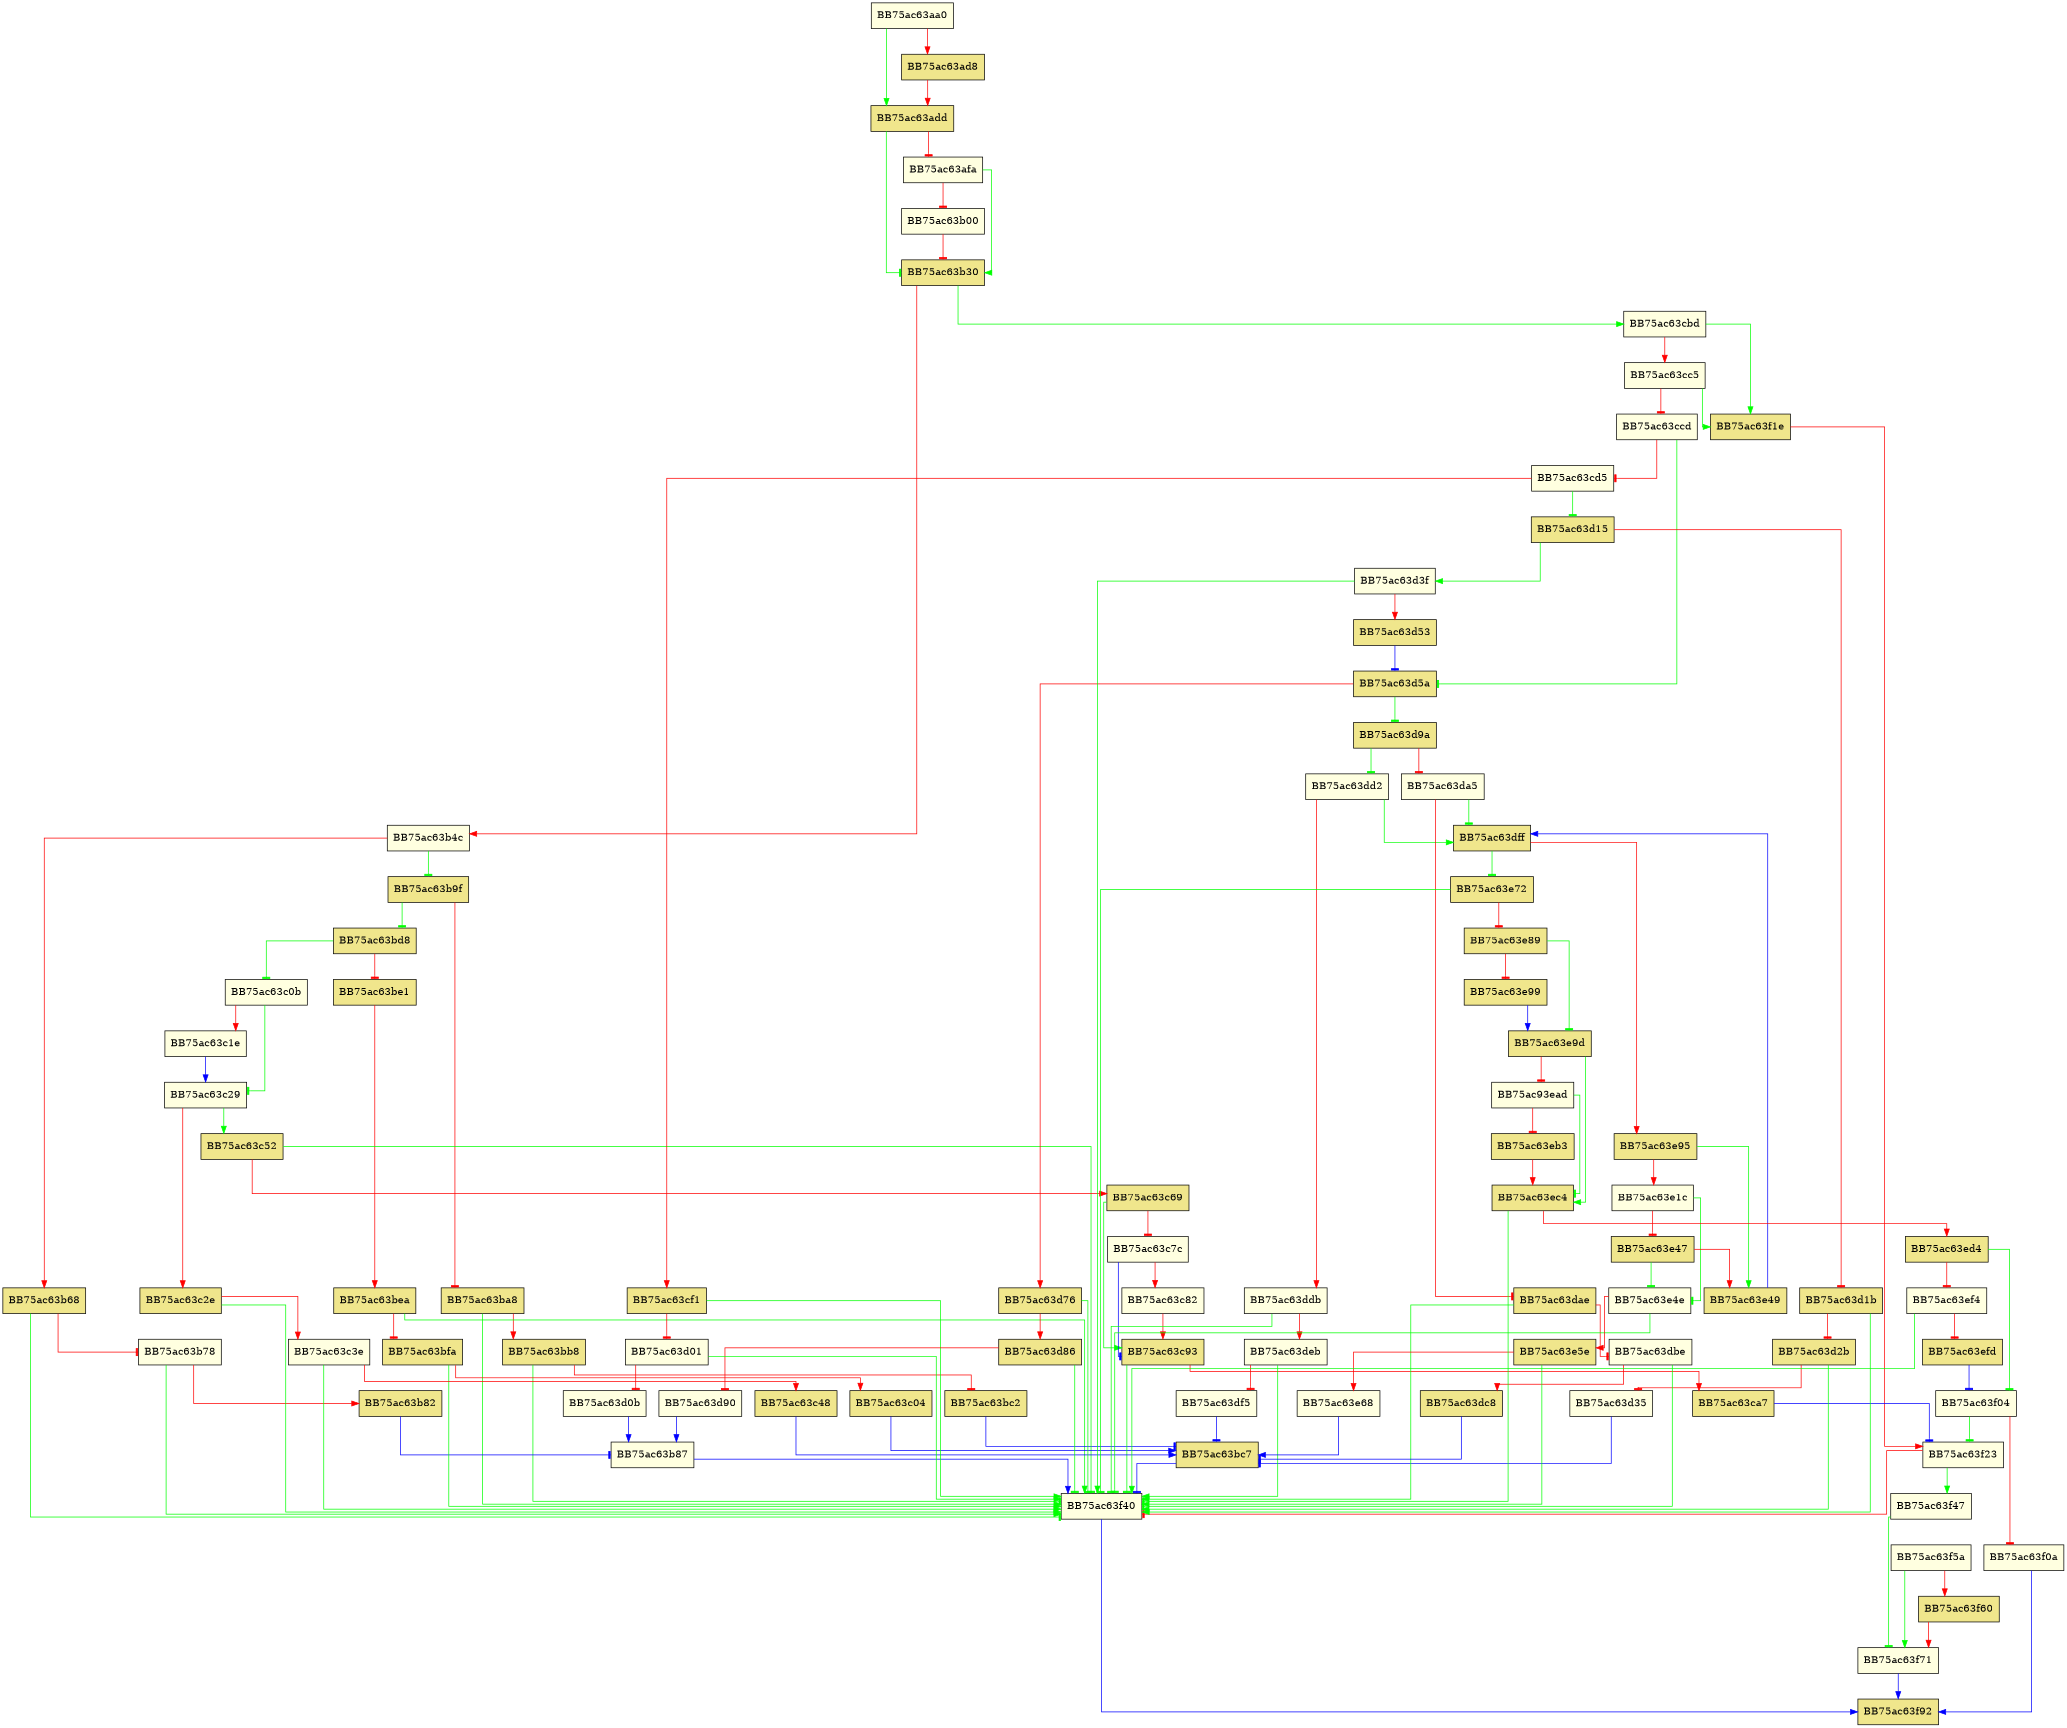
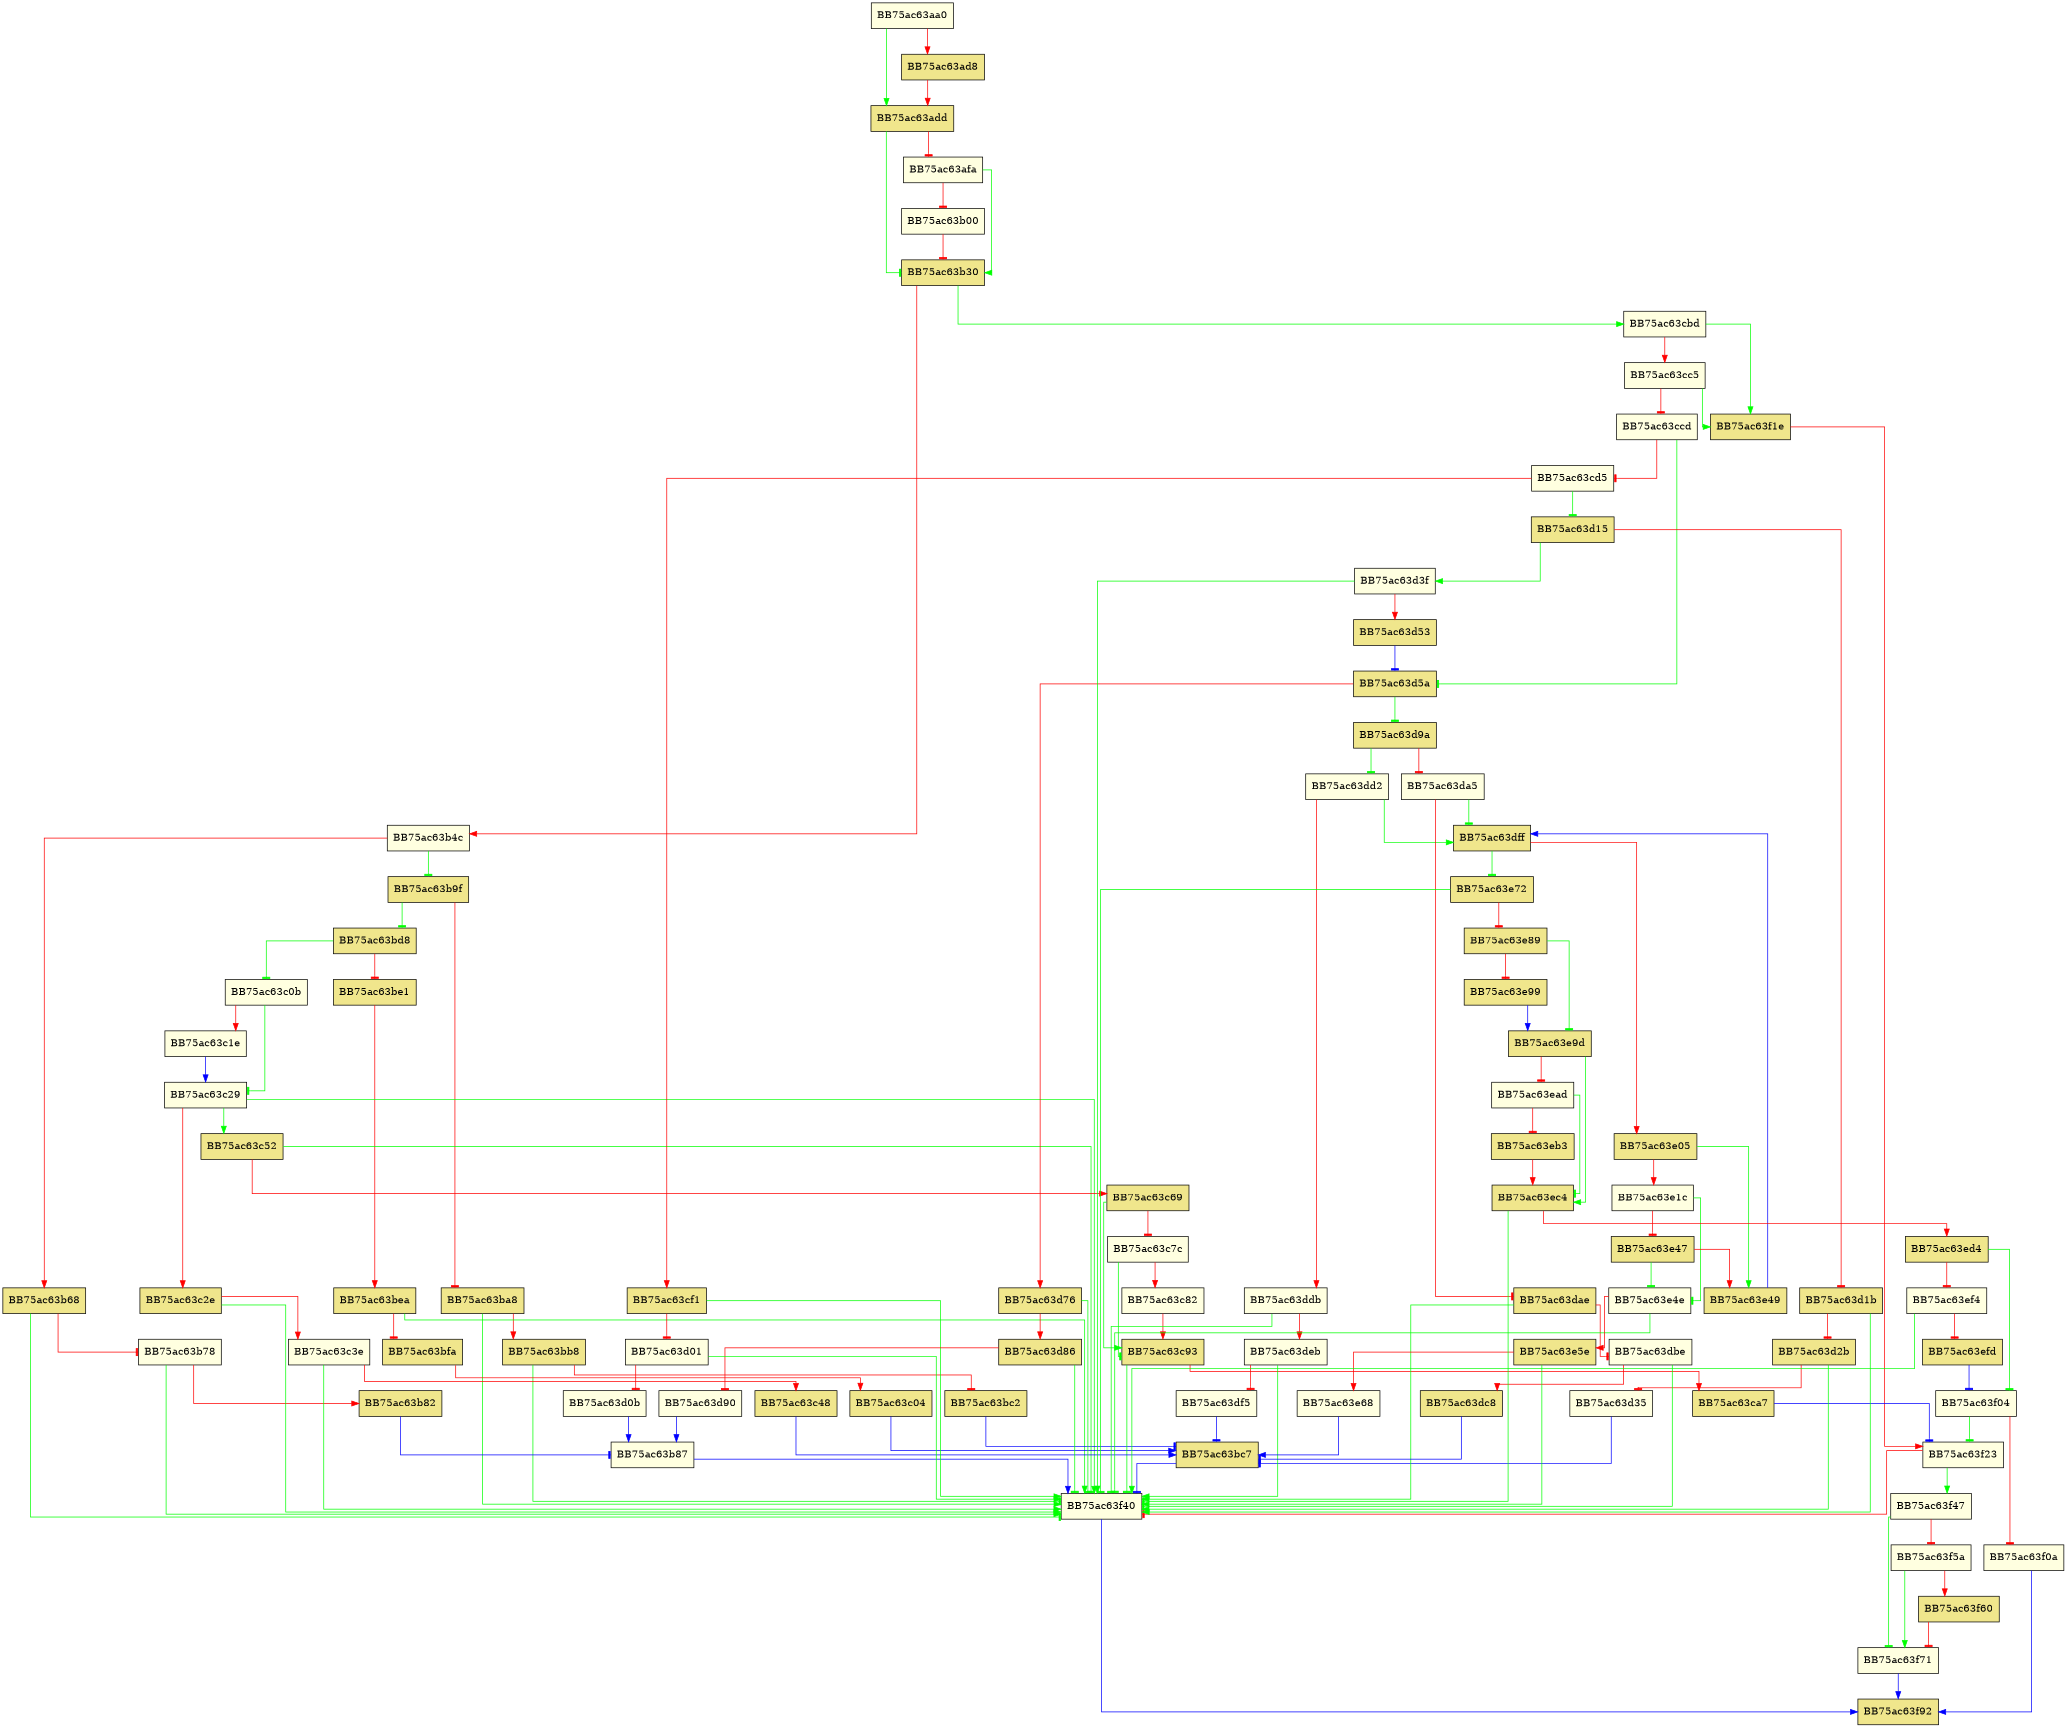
node "BB75ac93ead": label "BB75ac93ead" -> "BB75ac63ead"
node "BB75ac63e95": label "BB75ac63e95" -> "BB75ac63e05"
edge "BB75ac63c7c" -> "BB75ac63c93": color blue -> green
edge "BB75ac63bfa" -> "BB75ac63f40": now "BB75ac63c29" -> "BB75ac63f40"
edge "BB75ac63f47" -> "BB75ac63f5a": added
edge "BB75ac63f60" -> "BB75ac63f71": arrowhead normal -> tee
